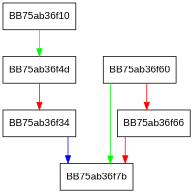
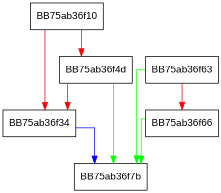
edge "BB75ab36f10" -> "BB75ab36f4d": color green -> red
edge "BB75ab36f10" -> "BB75ab36f34": added
node "BB75ab36f60": label "BB75ab36f60" -> "BB75ab36f63"
edge "BB75ab36f4d" -> "BB75ab36f7b": added
edge "BB75ab36f66" -> "BB75ab36f7b": color red -> green
